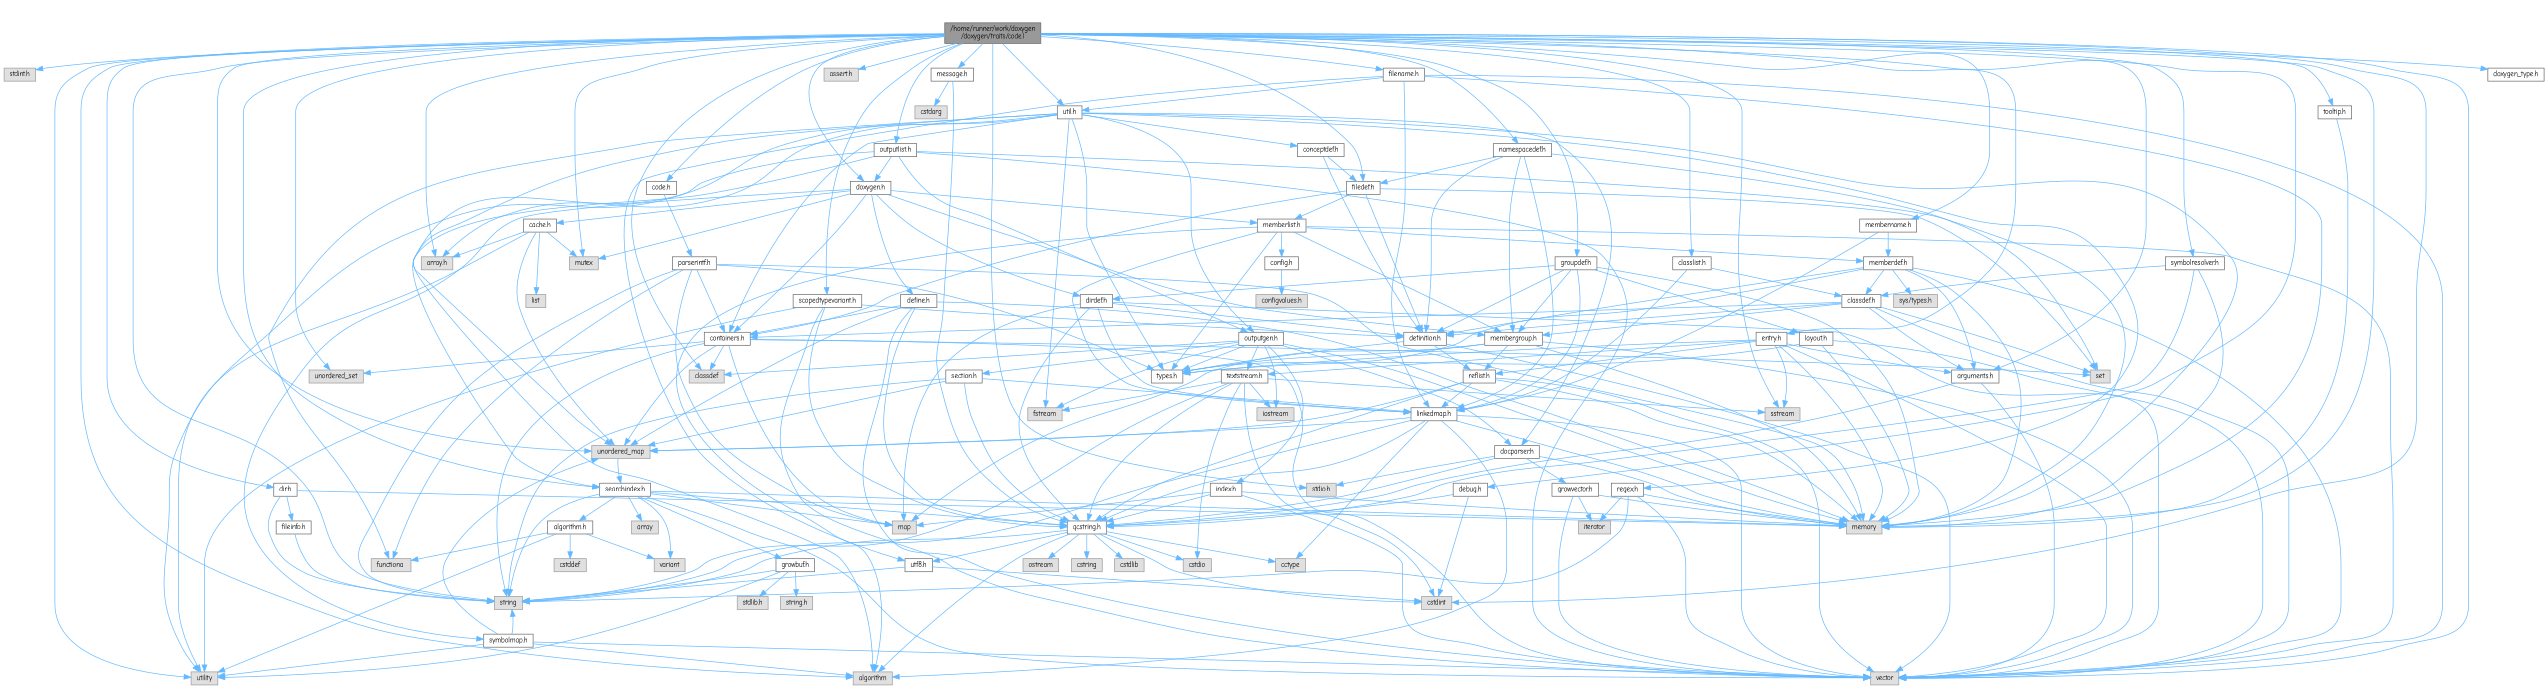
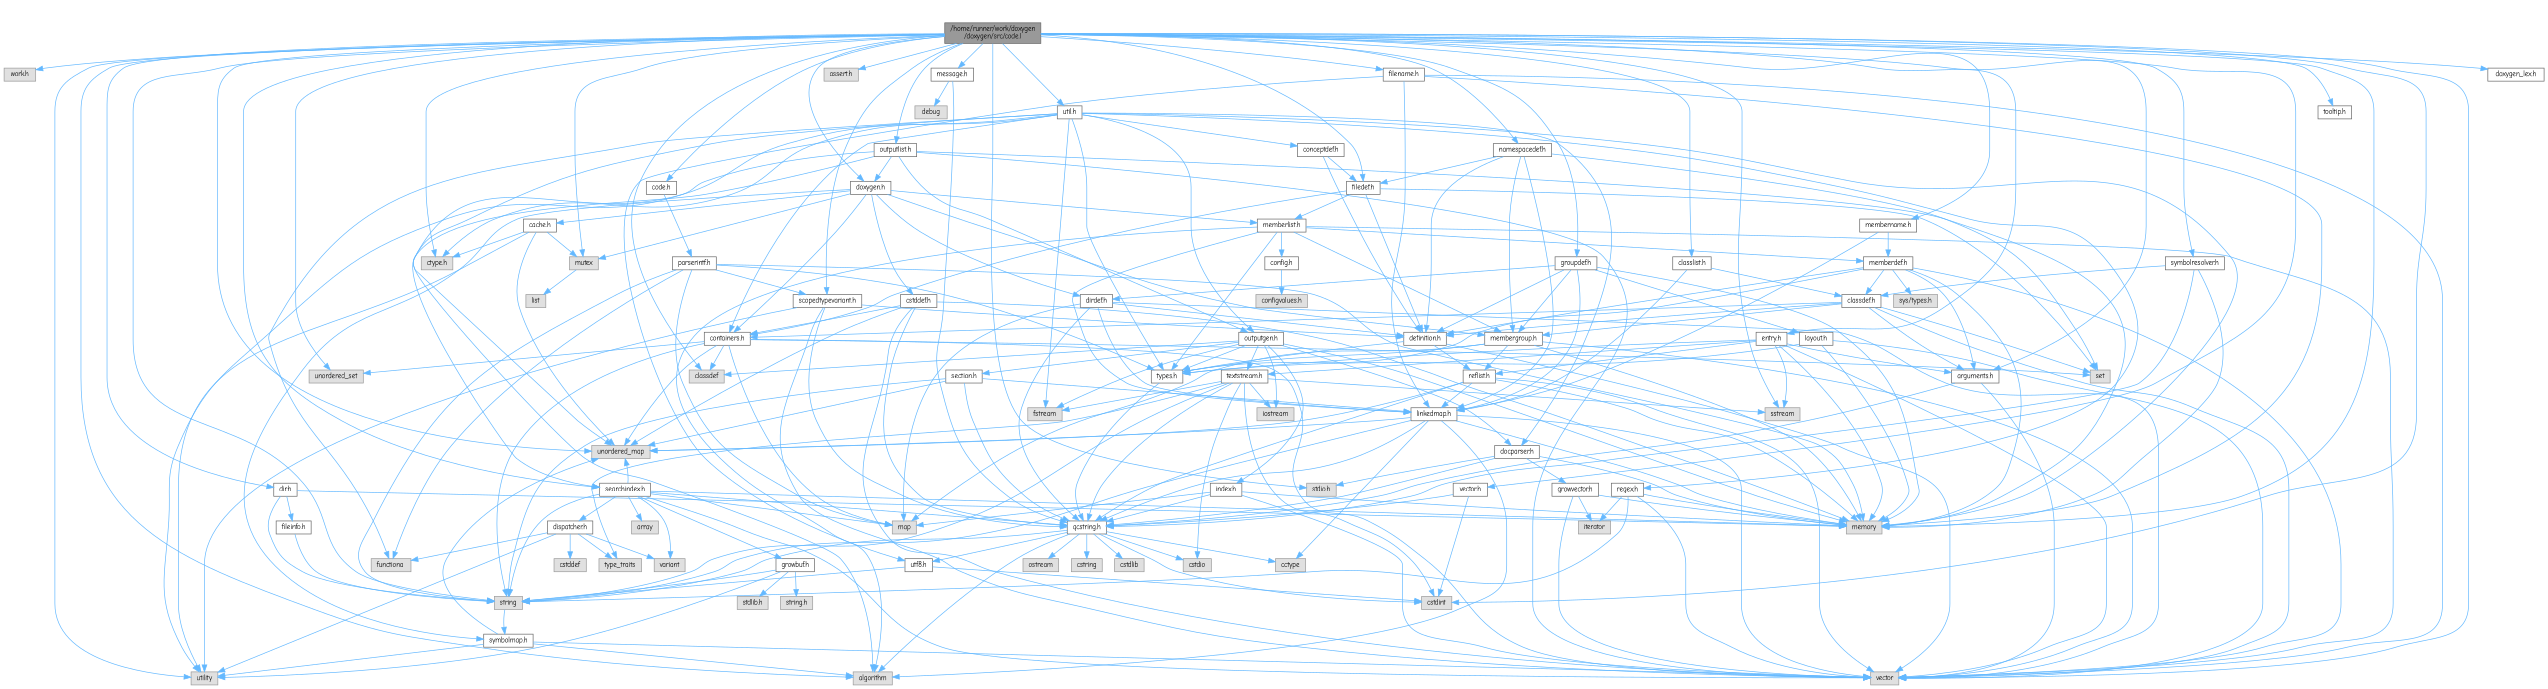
node "/home/runner/work/doxygen /doxygen/traits/code.l": label "/home/runner/work/doxygen /doxygen/traits/code.l" -> "/home/runner/work/doxygen /doxygen/src/code.l"
node "stdint.h": label "stdint.h" -> "work.h"
node "doxygen_type.h": label "doxygen_type.h" -> "doxygen_lex.h"
edge "filename.h" -> "util.h": removed
node "cstdarg": label "cstdarg" -> "debug"
edge "cache.h" -> "list": now "mutex" -> "list"
node "array.h": label "array.h" -> "ctype.h"
edge "parserintf.h" -> "containers.h": now "parserintf.h" -> "scopedtypevariant.h"
node "define.h": label "define.h" -> "cstddef.h"
edge "types.h" -> "qcstring.h": added
edge "unordered_map" -> "searchindex.h": reversed
edge "tooltip.h" -> "memory": removed
node "debug.h": label "debug.h" -> "vector.h"
node "algorithm.h": label "algorithm.h" -> "dispatcher.h"
node "type_traits": added
edge "symbolmap.h" -> "string": reversed
